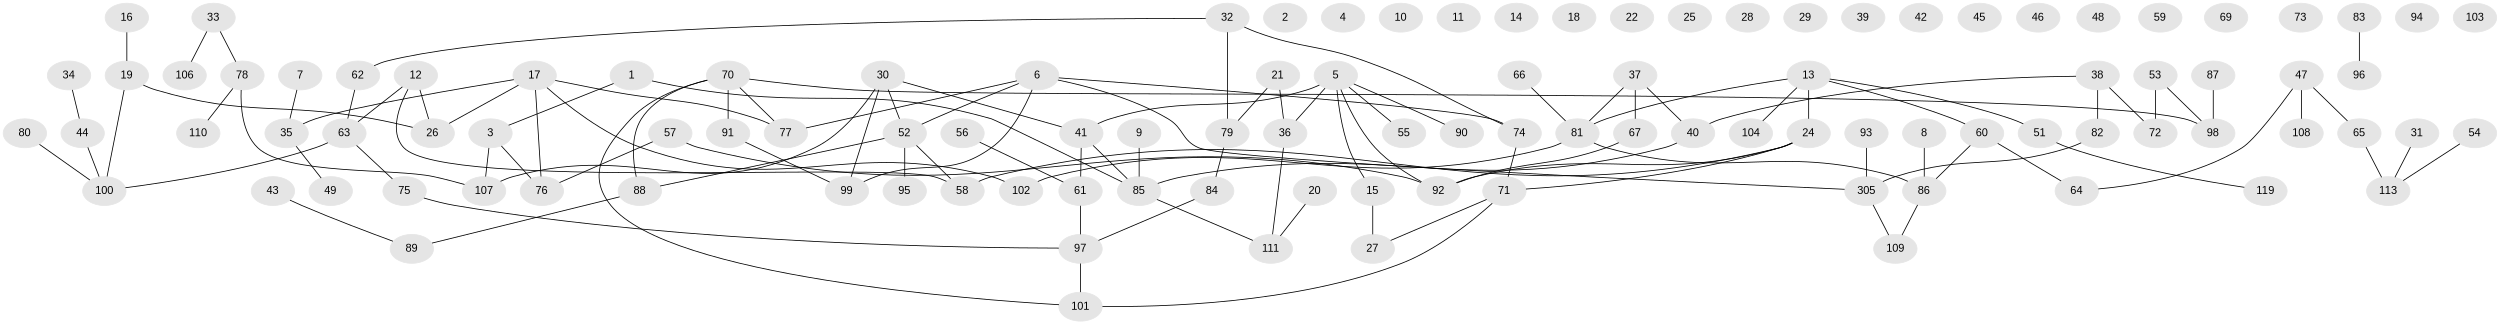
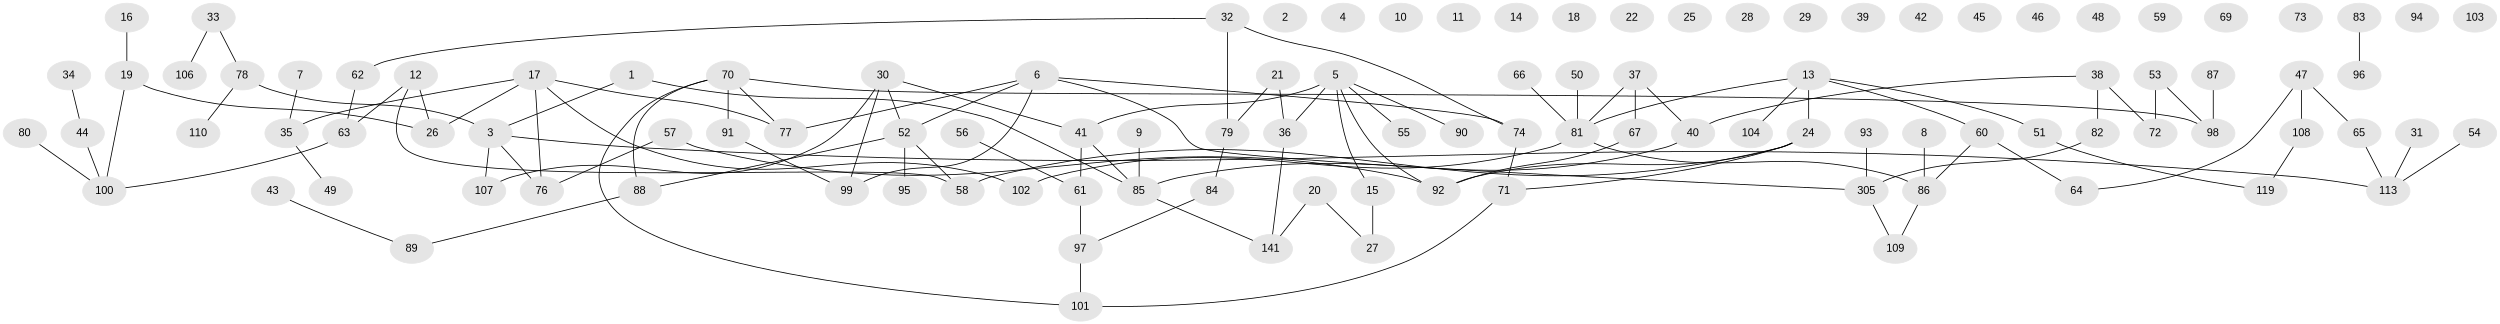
node "50": added
edge "3" -- "113": added
edge "108" -- "119": added
edge "78" -- "107": now "78" -- "3"
node "75": removed
edge "71" -- "27": now "20" -- "27"
node "111": label "111" -> "141"
